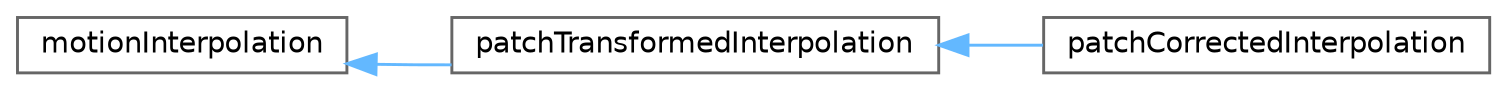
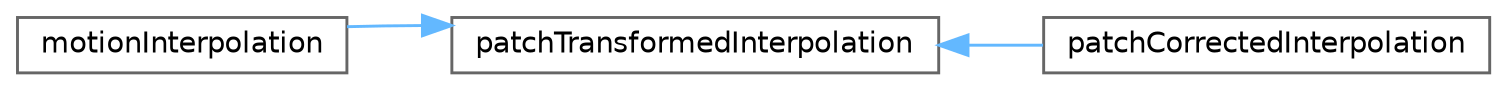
edge "patchTransformedInterpolation" -> "motionInterpolation": reversed
